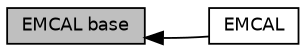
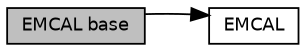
edge "EMCAL" -> "EMCAL base": reversed
